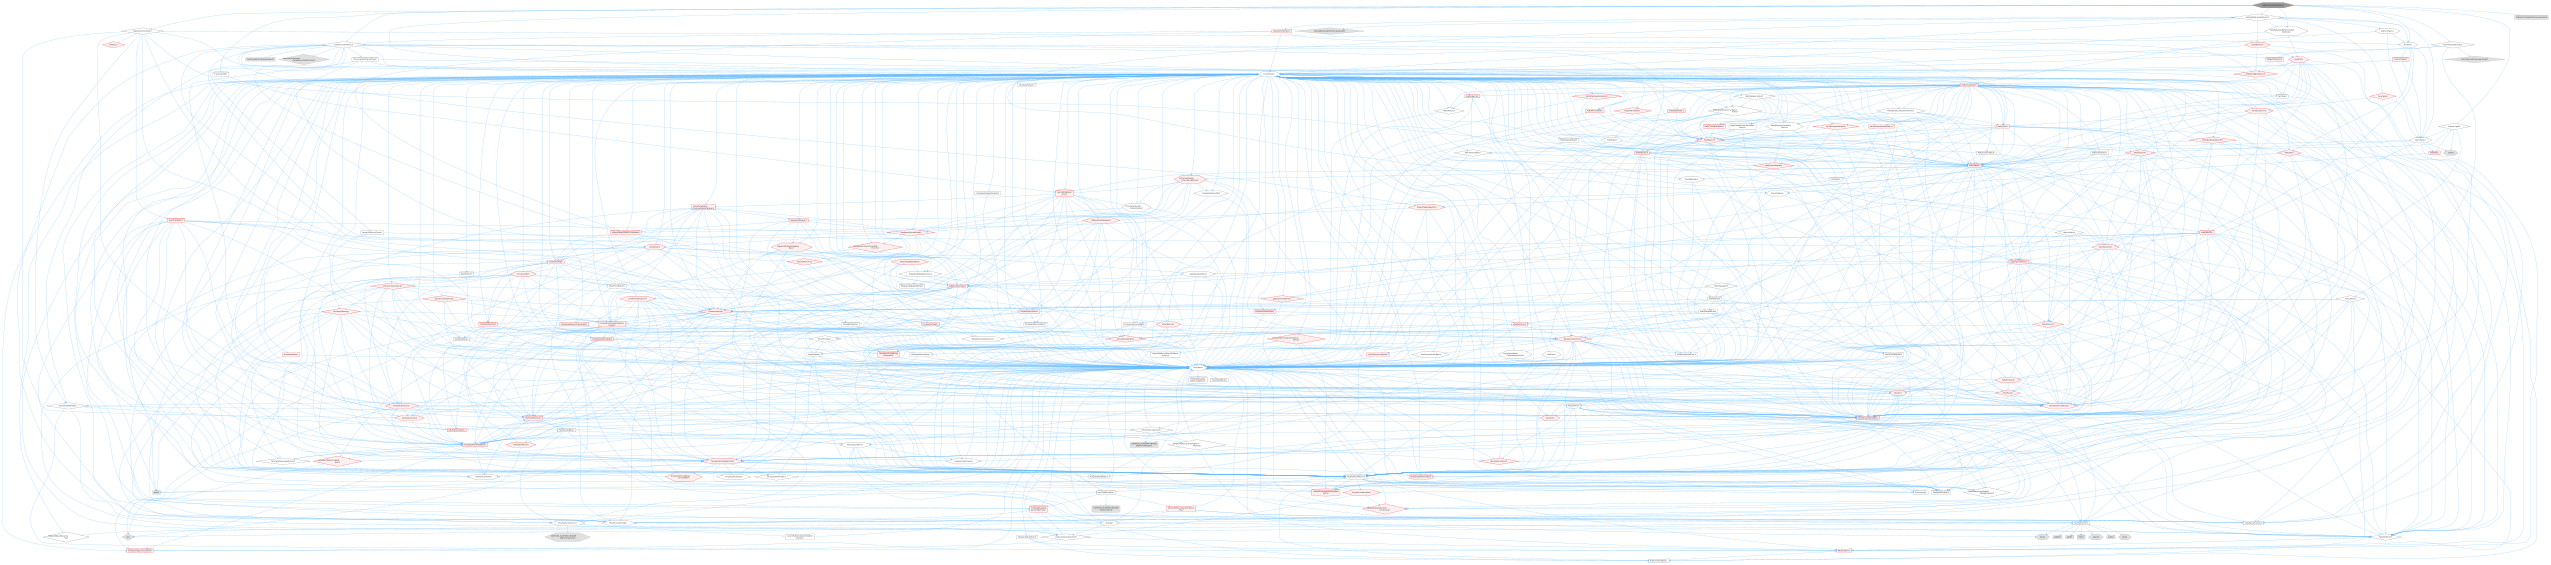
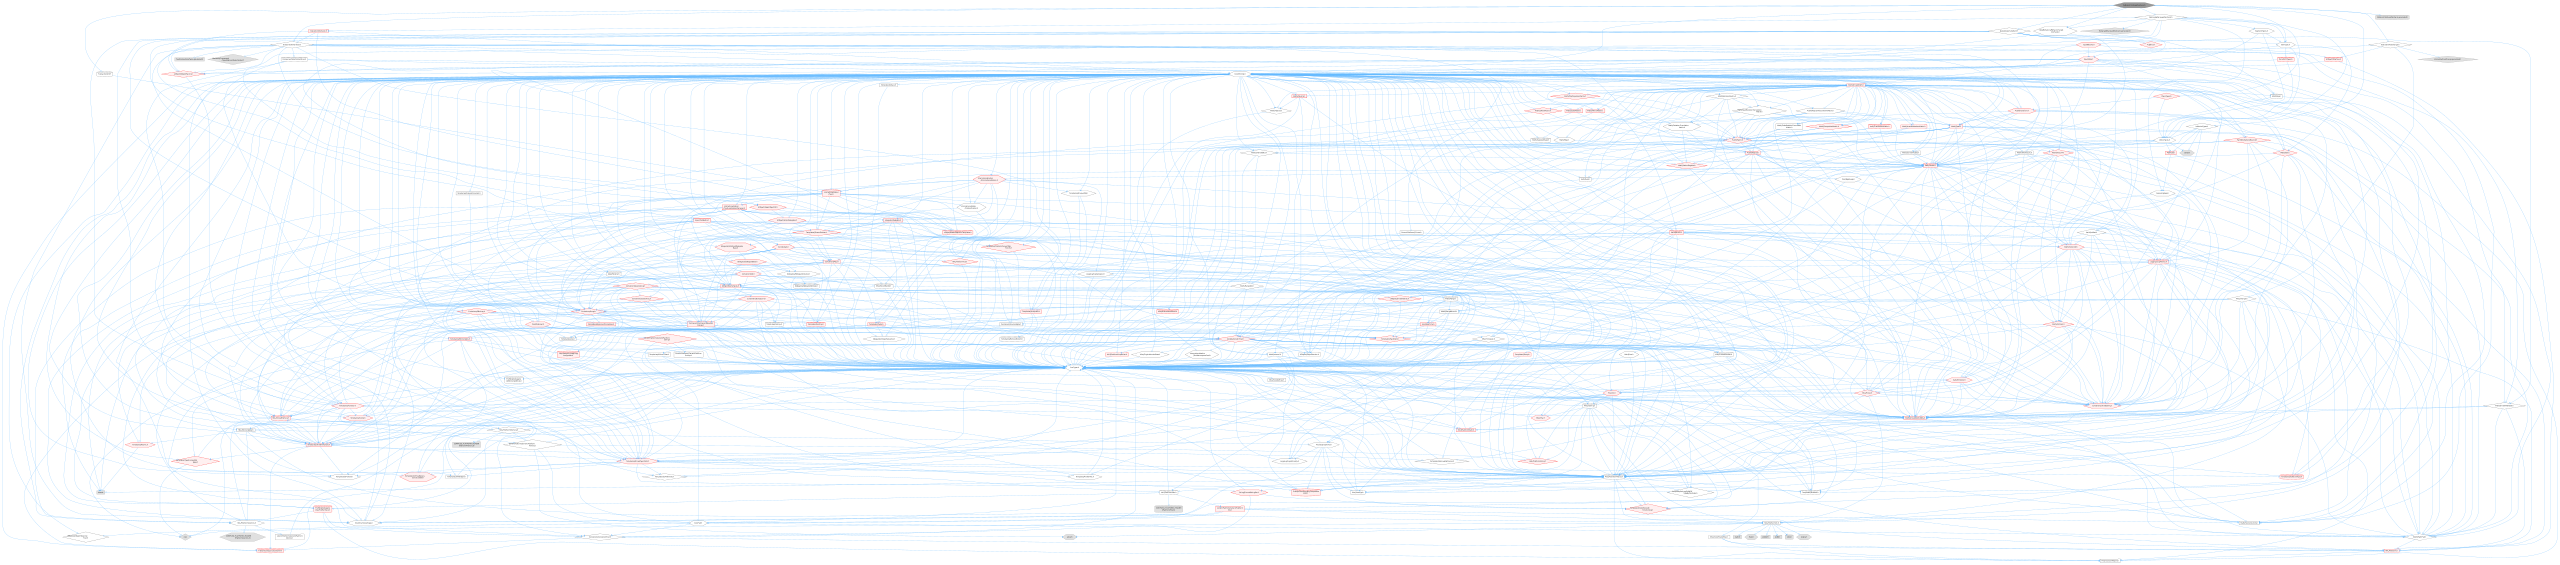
edge "CoreMinimal.h" -> "Templates/RemoveExtent.h": now "CoreMinimal.h" -> "ProfilingDebugging /UMemoryDefines.h"
